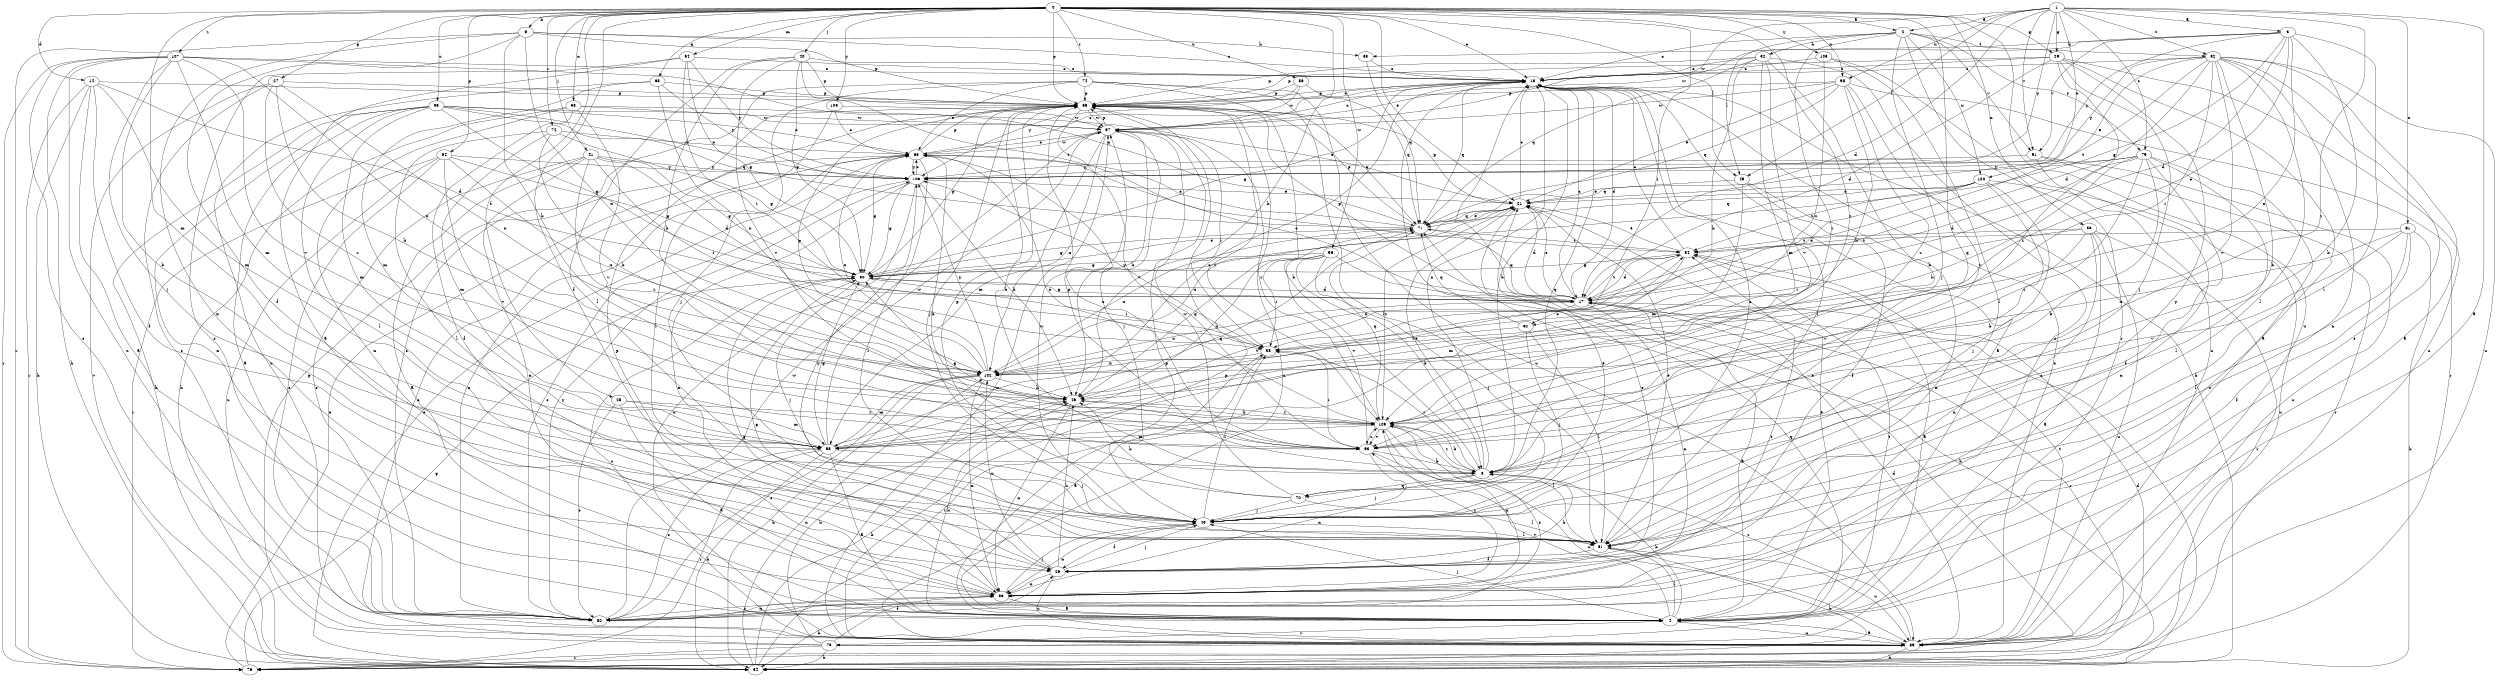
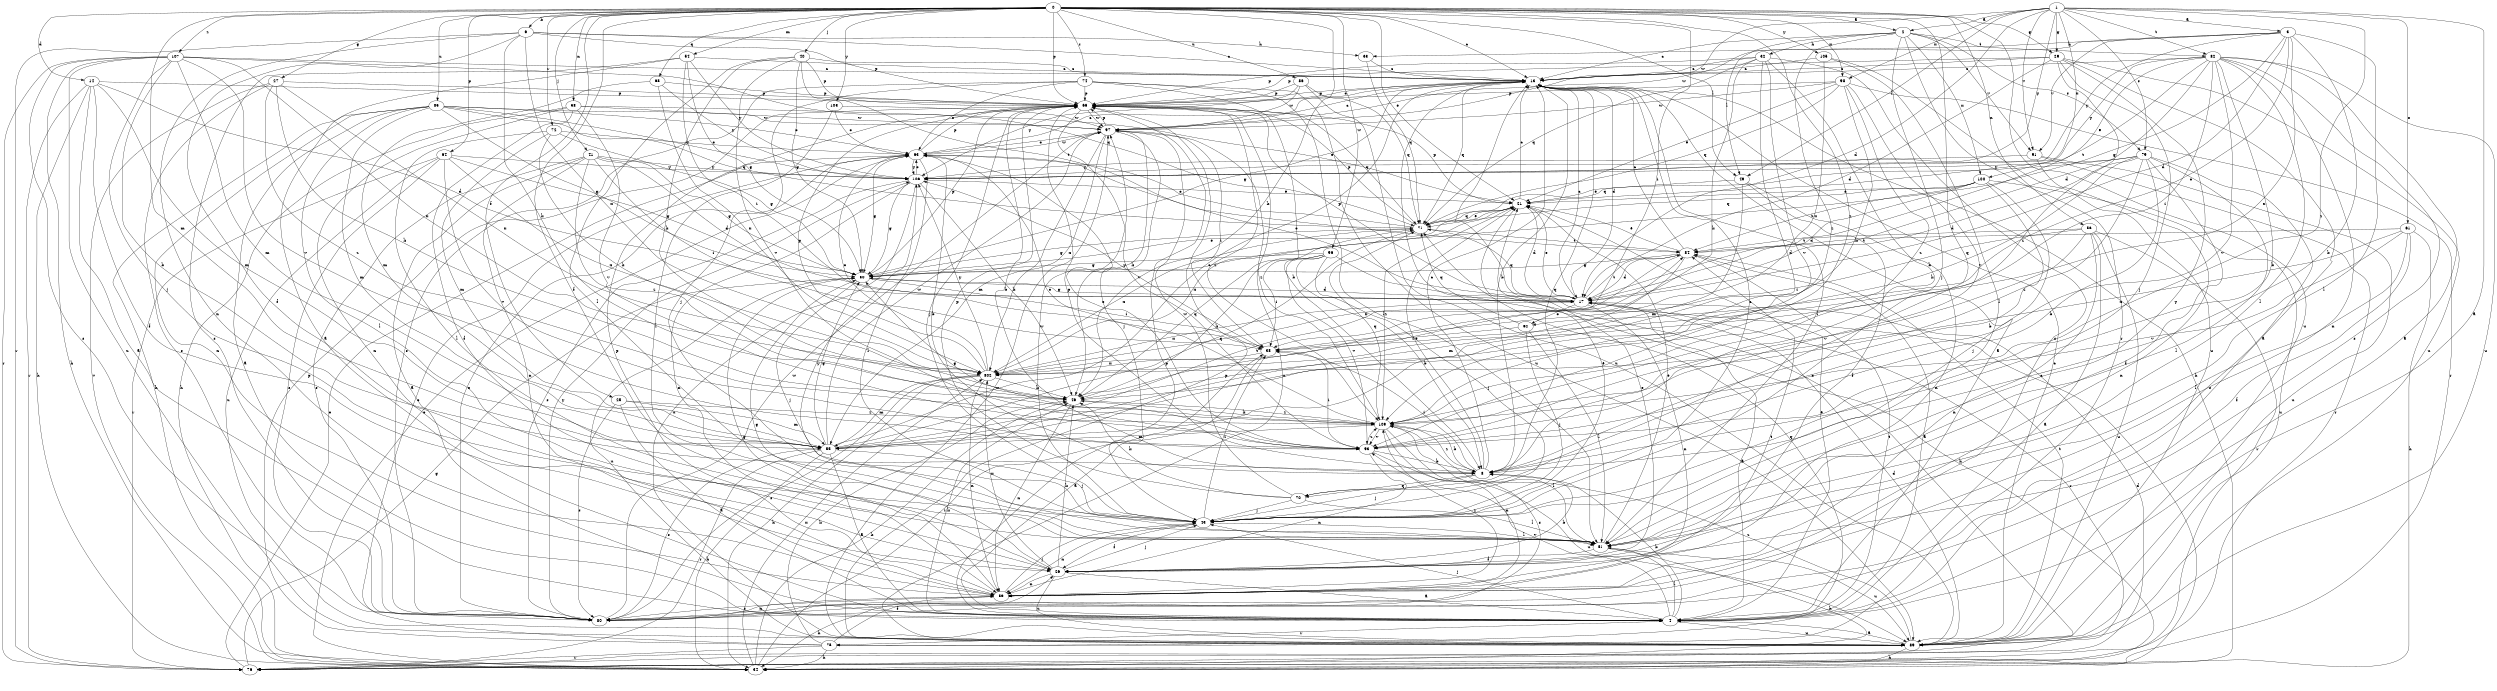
edge "32" -> "55": label "m" -> "d"
node "102": label "102" -> "802"
edge "59" -> "4": now "26" -> "4"
edge "68" -> "89": now "86" -> "89"
